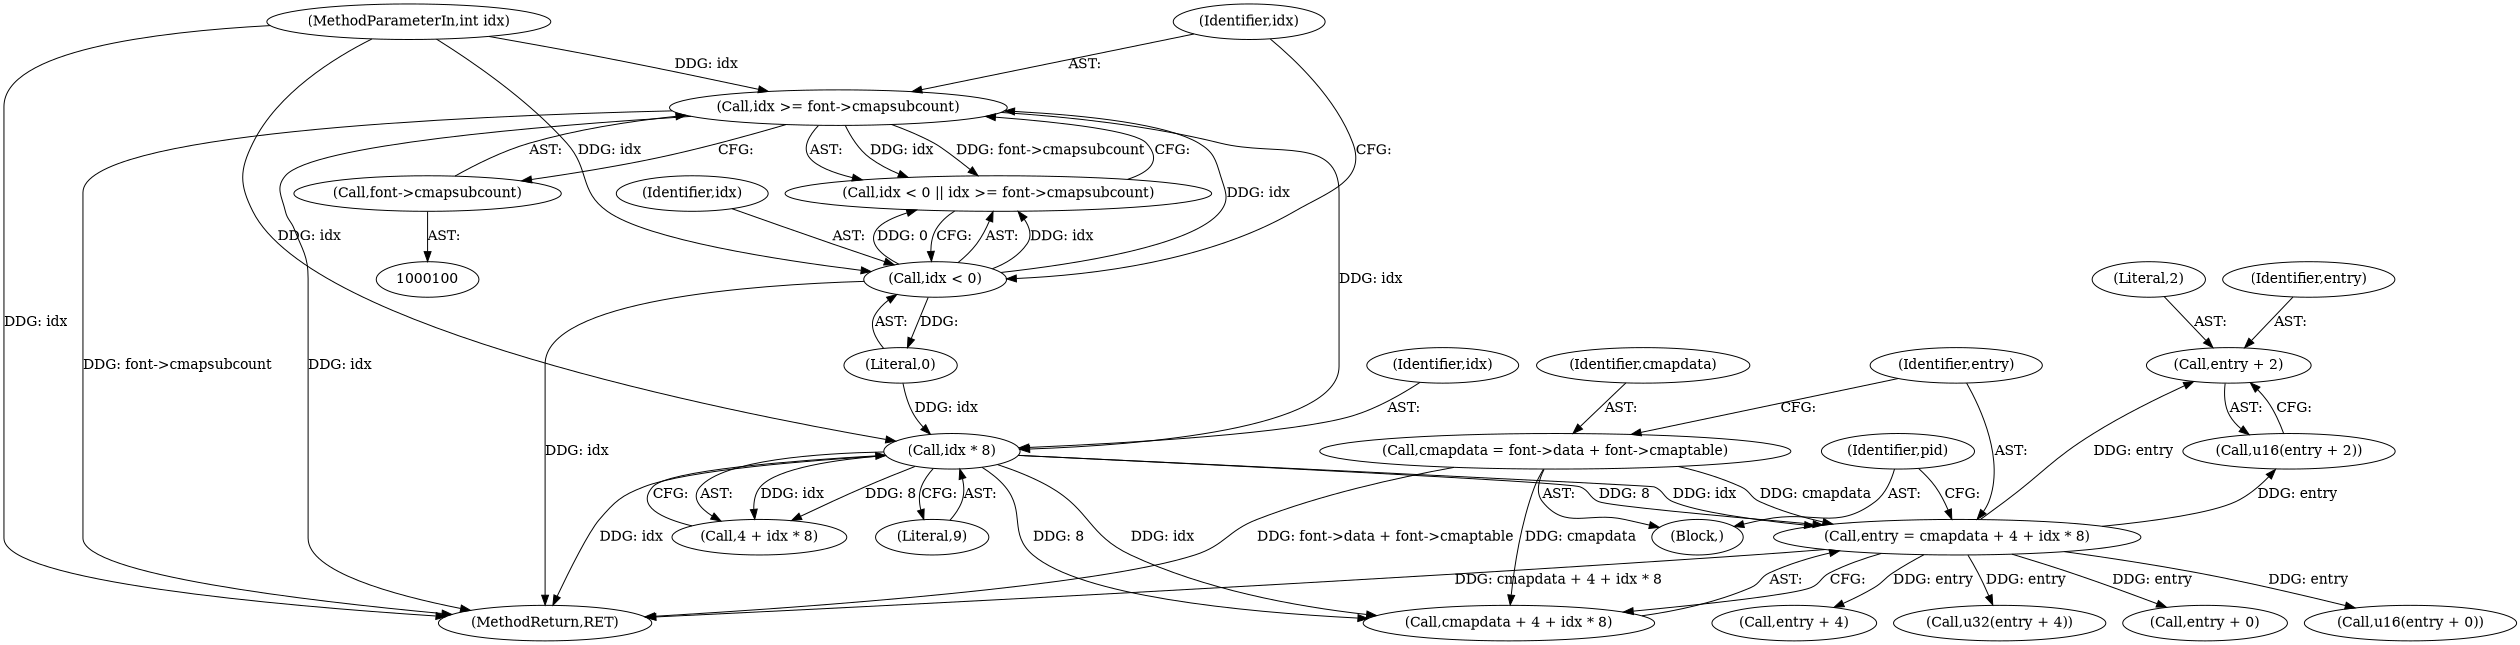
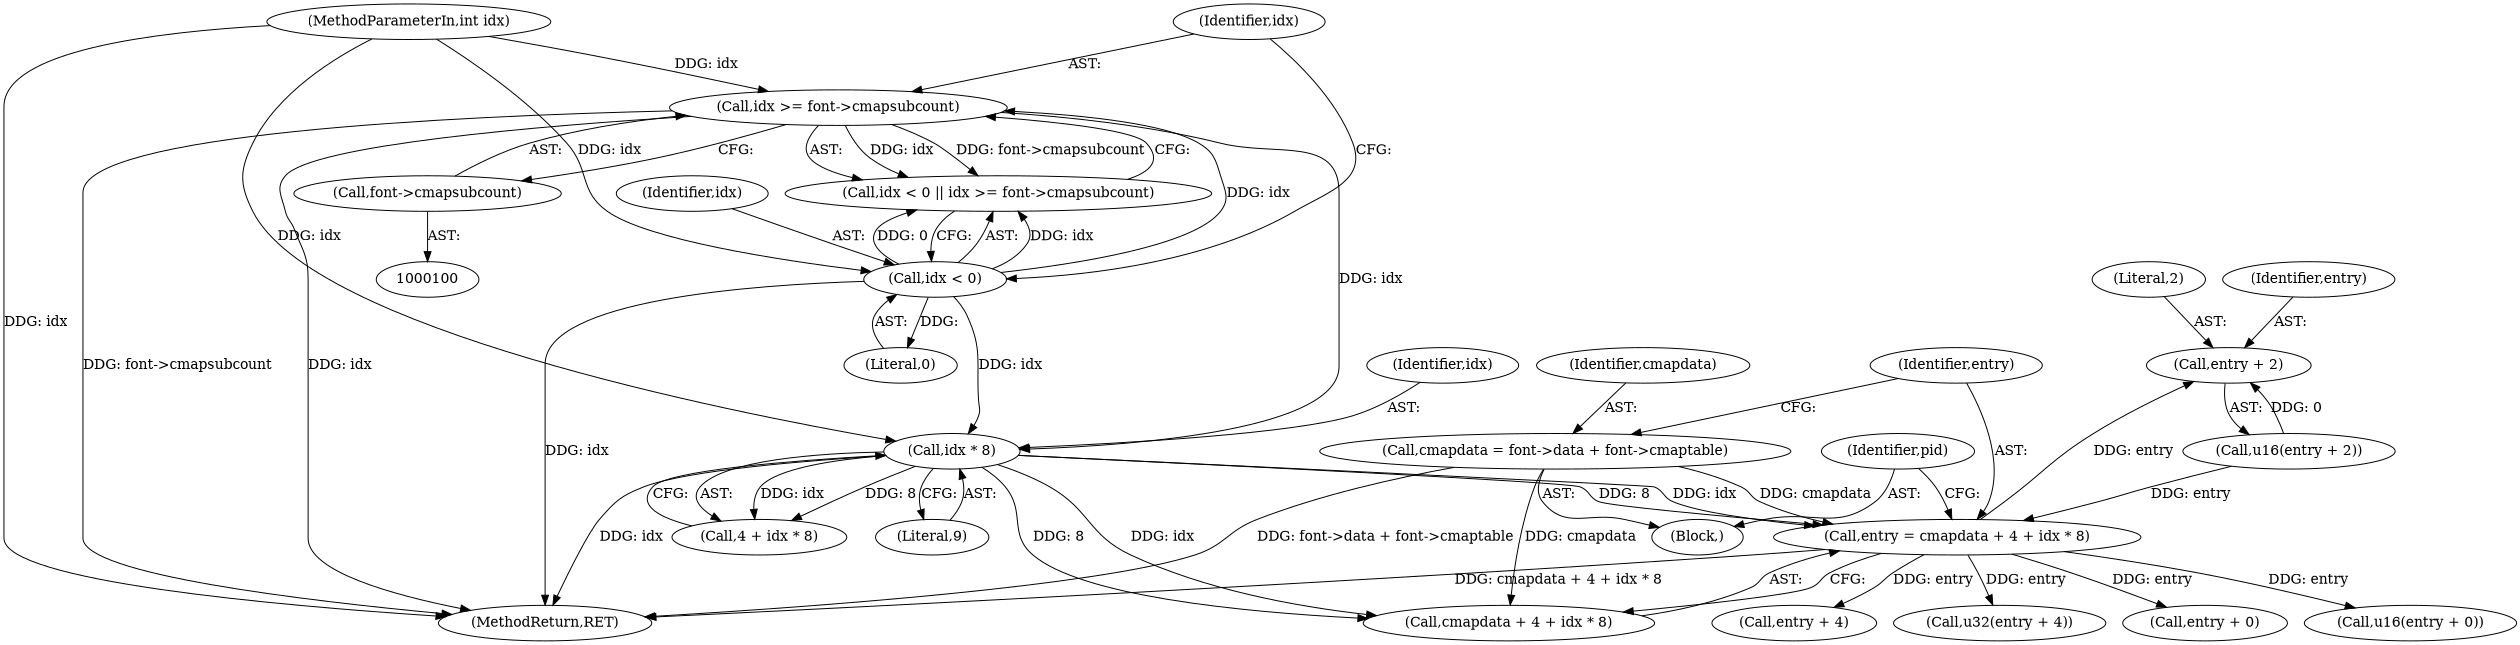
edge "(Literal,0)" -> "(Call,idx * 8)": now "(Call,idx < 0)" -> "(Call,idx * 8)"
edge "(Call,u16(entry + 2))" -> "(Call,entry + 2)": label "CFG: " -> "DDG: 0"
edge "(Call,entry = cmapdata + 4 + idx * 8)" -> "(Call,u16(entry + 2))": reversed
